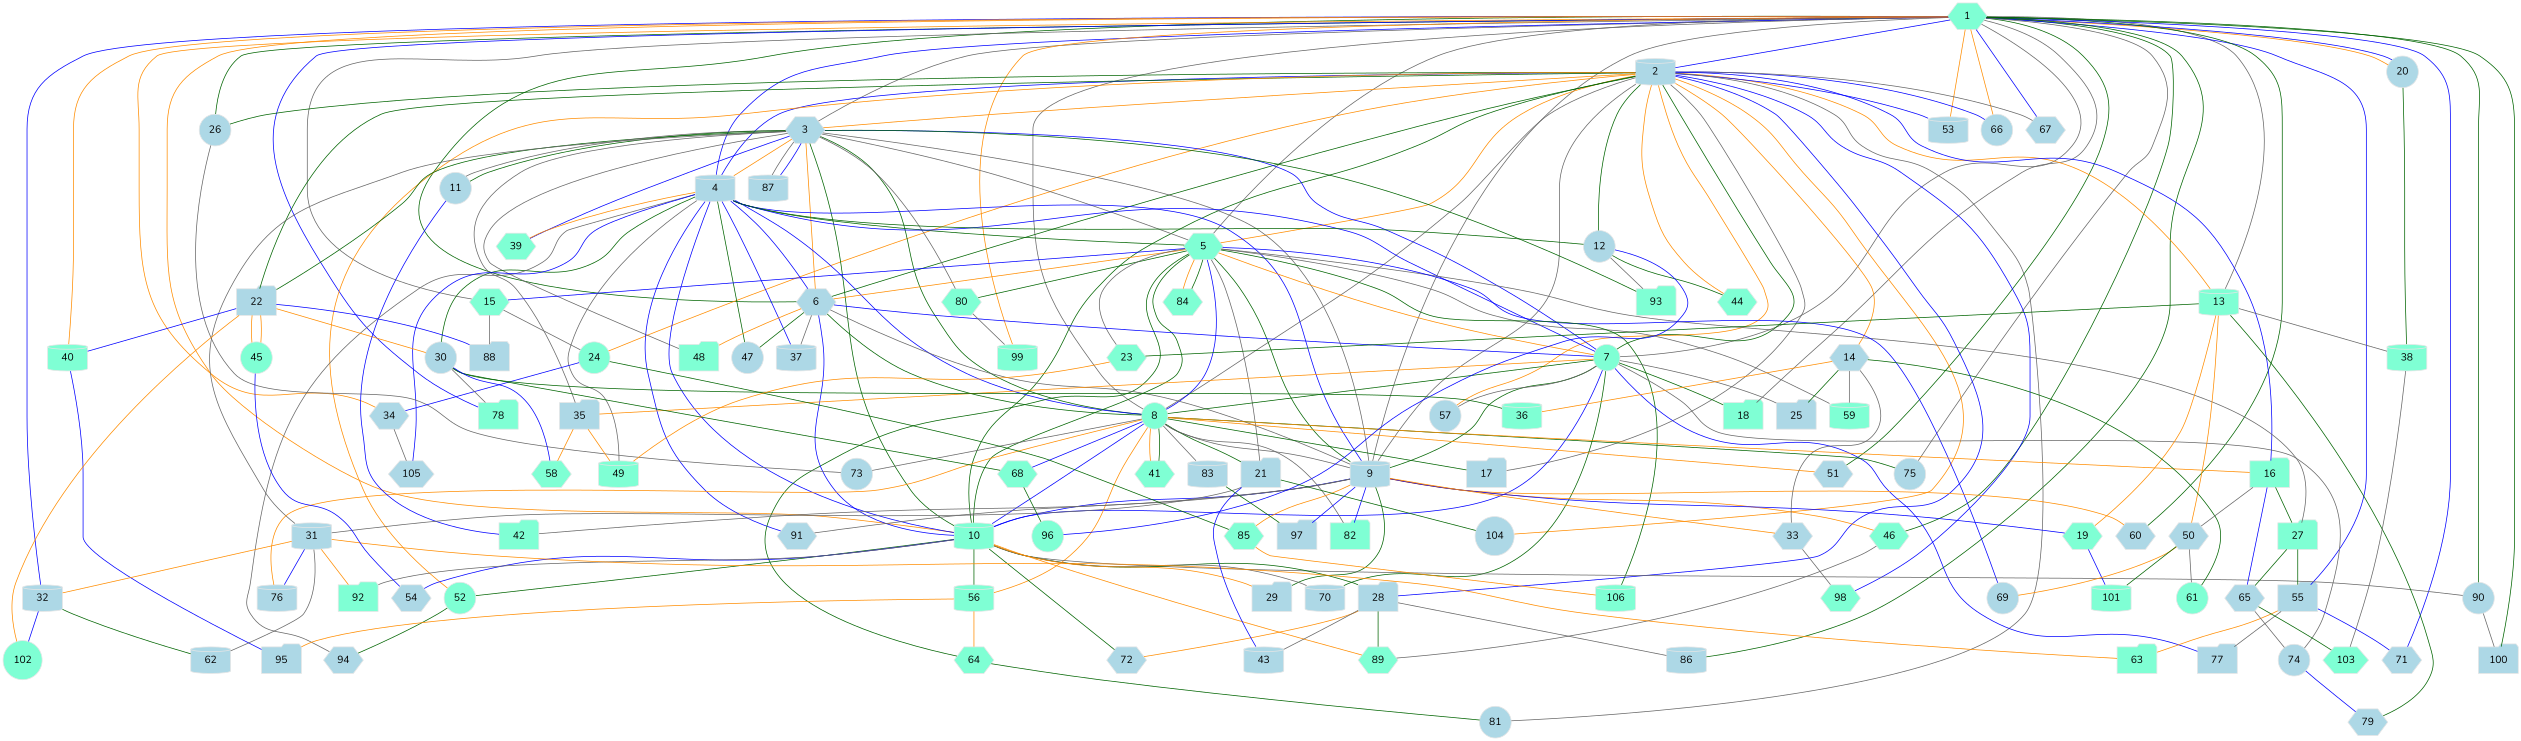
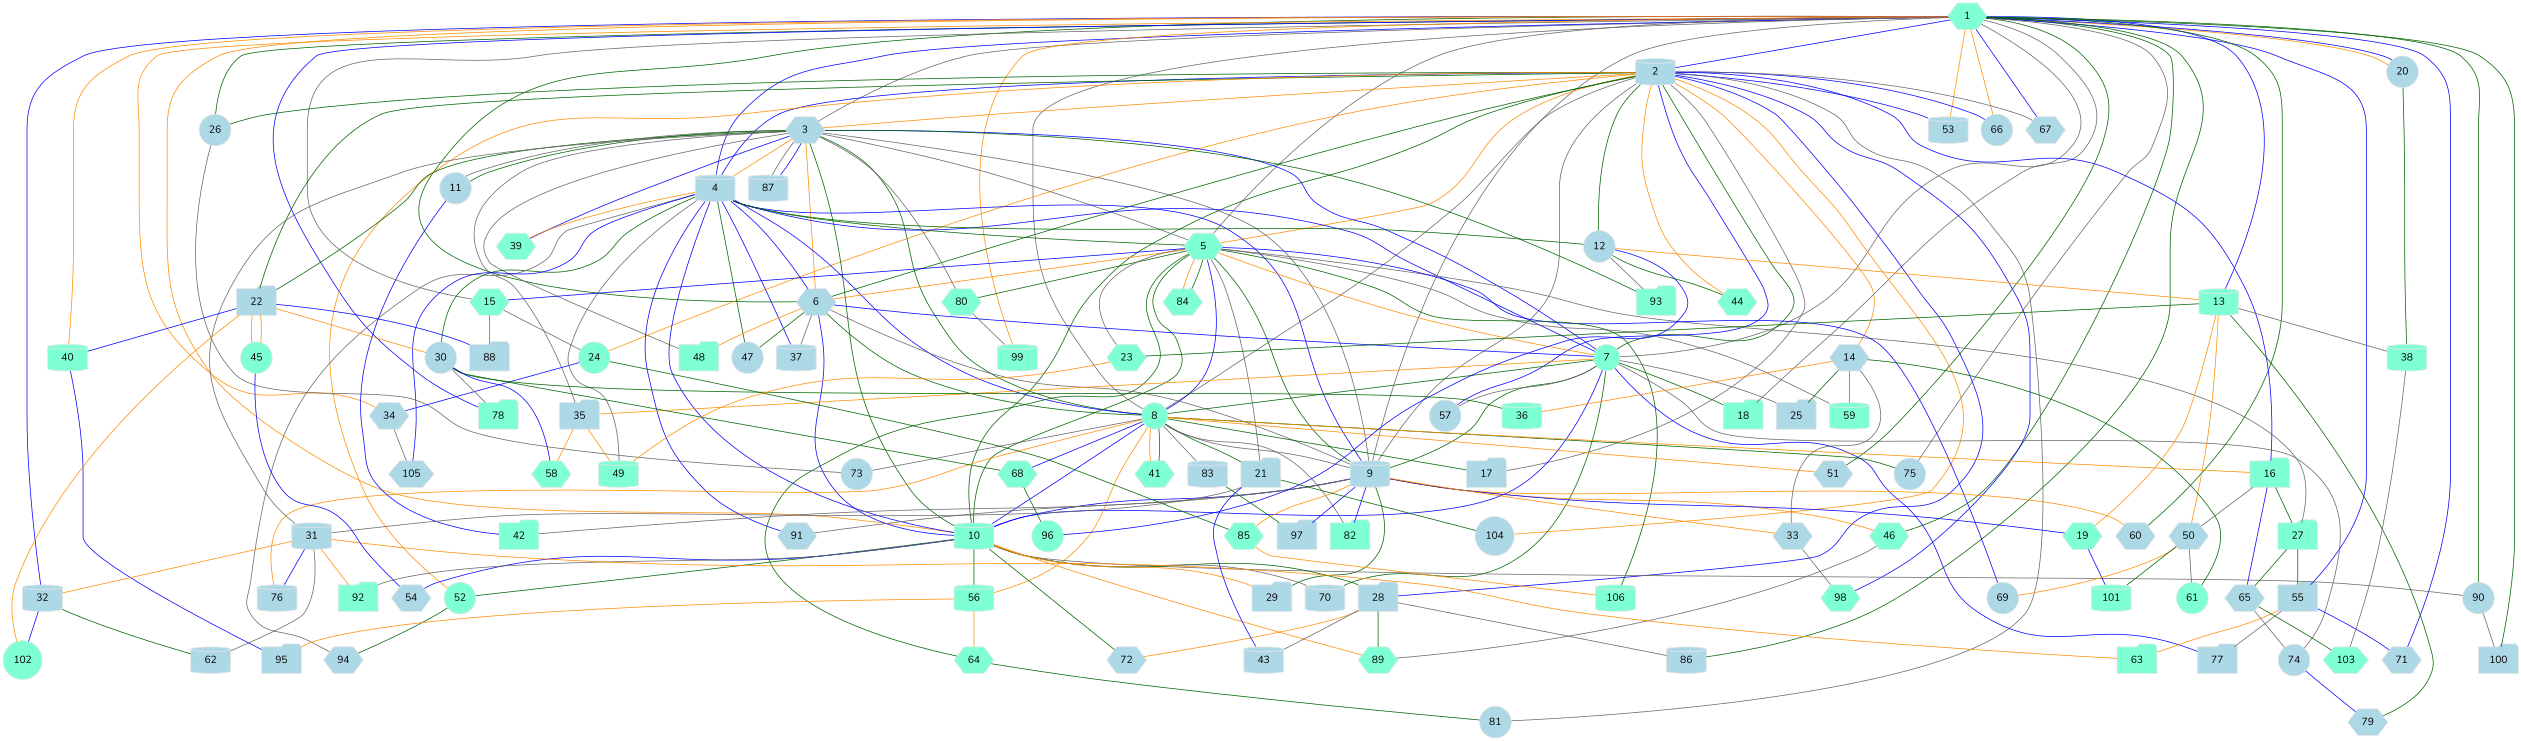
edge "1" -- "13": color gray40 -> blue
edge "2" -- "13": now "12" -- "13"
edge "2" -- "57": color darkorange -> blue
